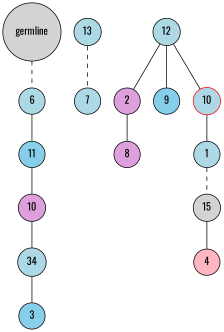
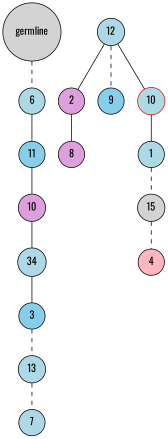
edge "12" -- "9": style solid -> dashed
edge "15" -- "4": style solid -> dashed
edge "3" -- "13": added
